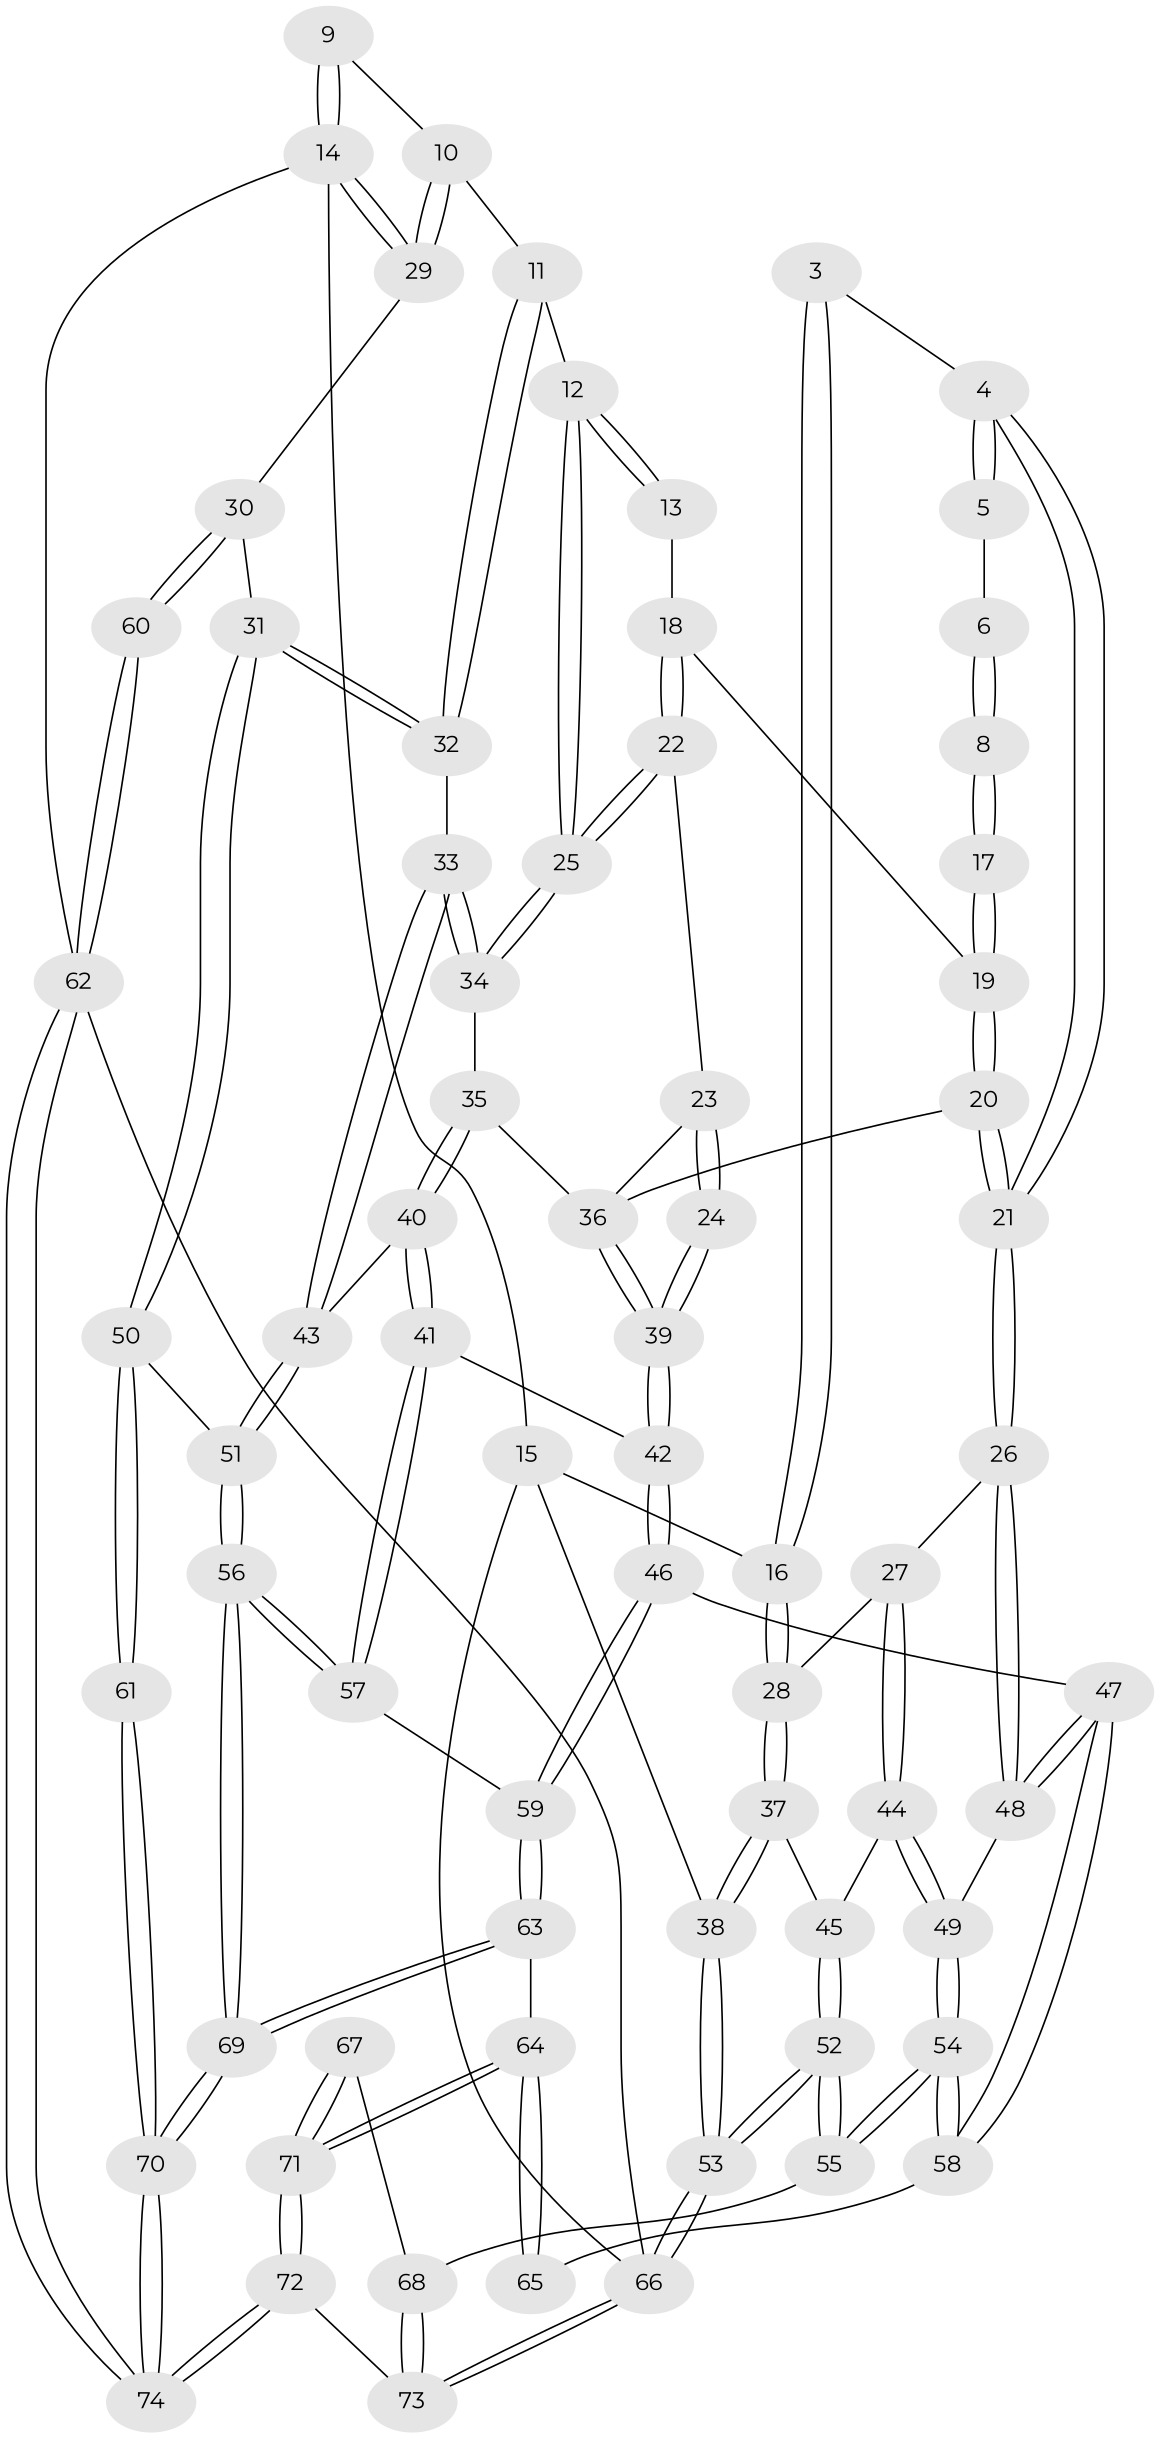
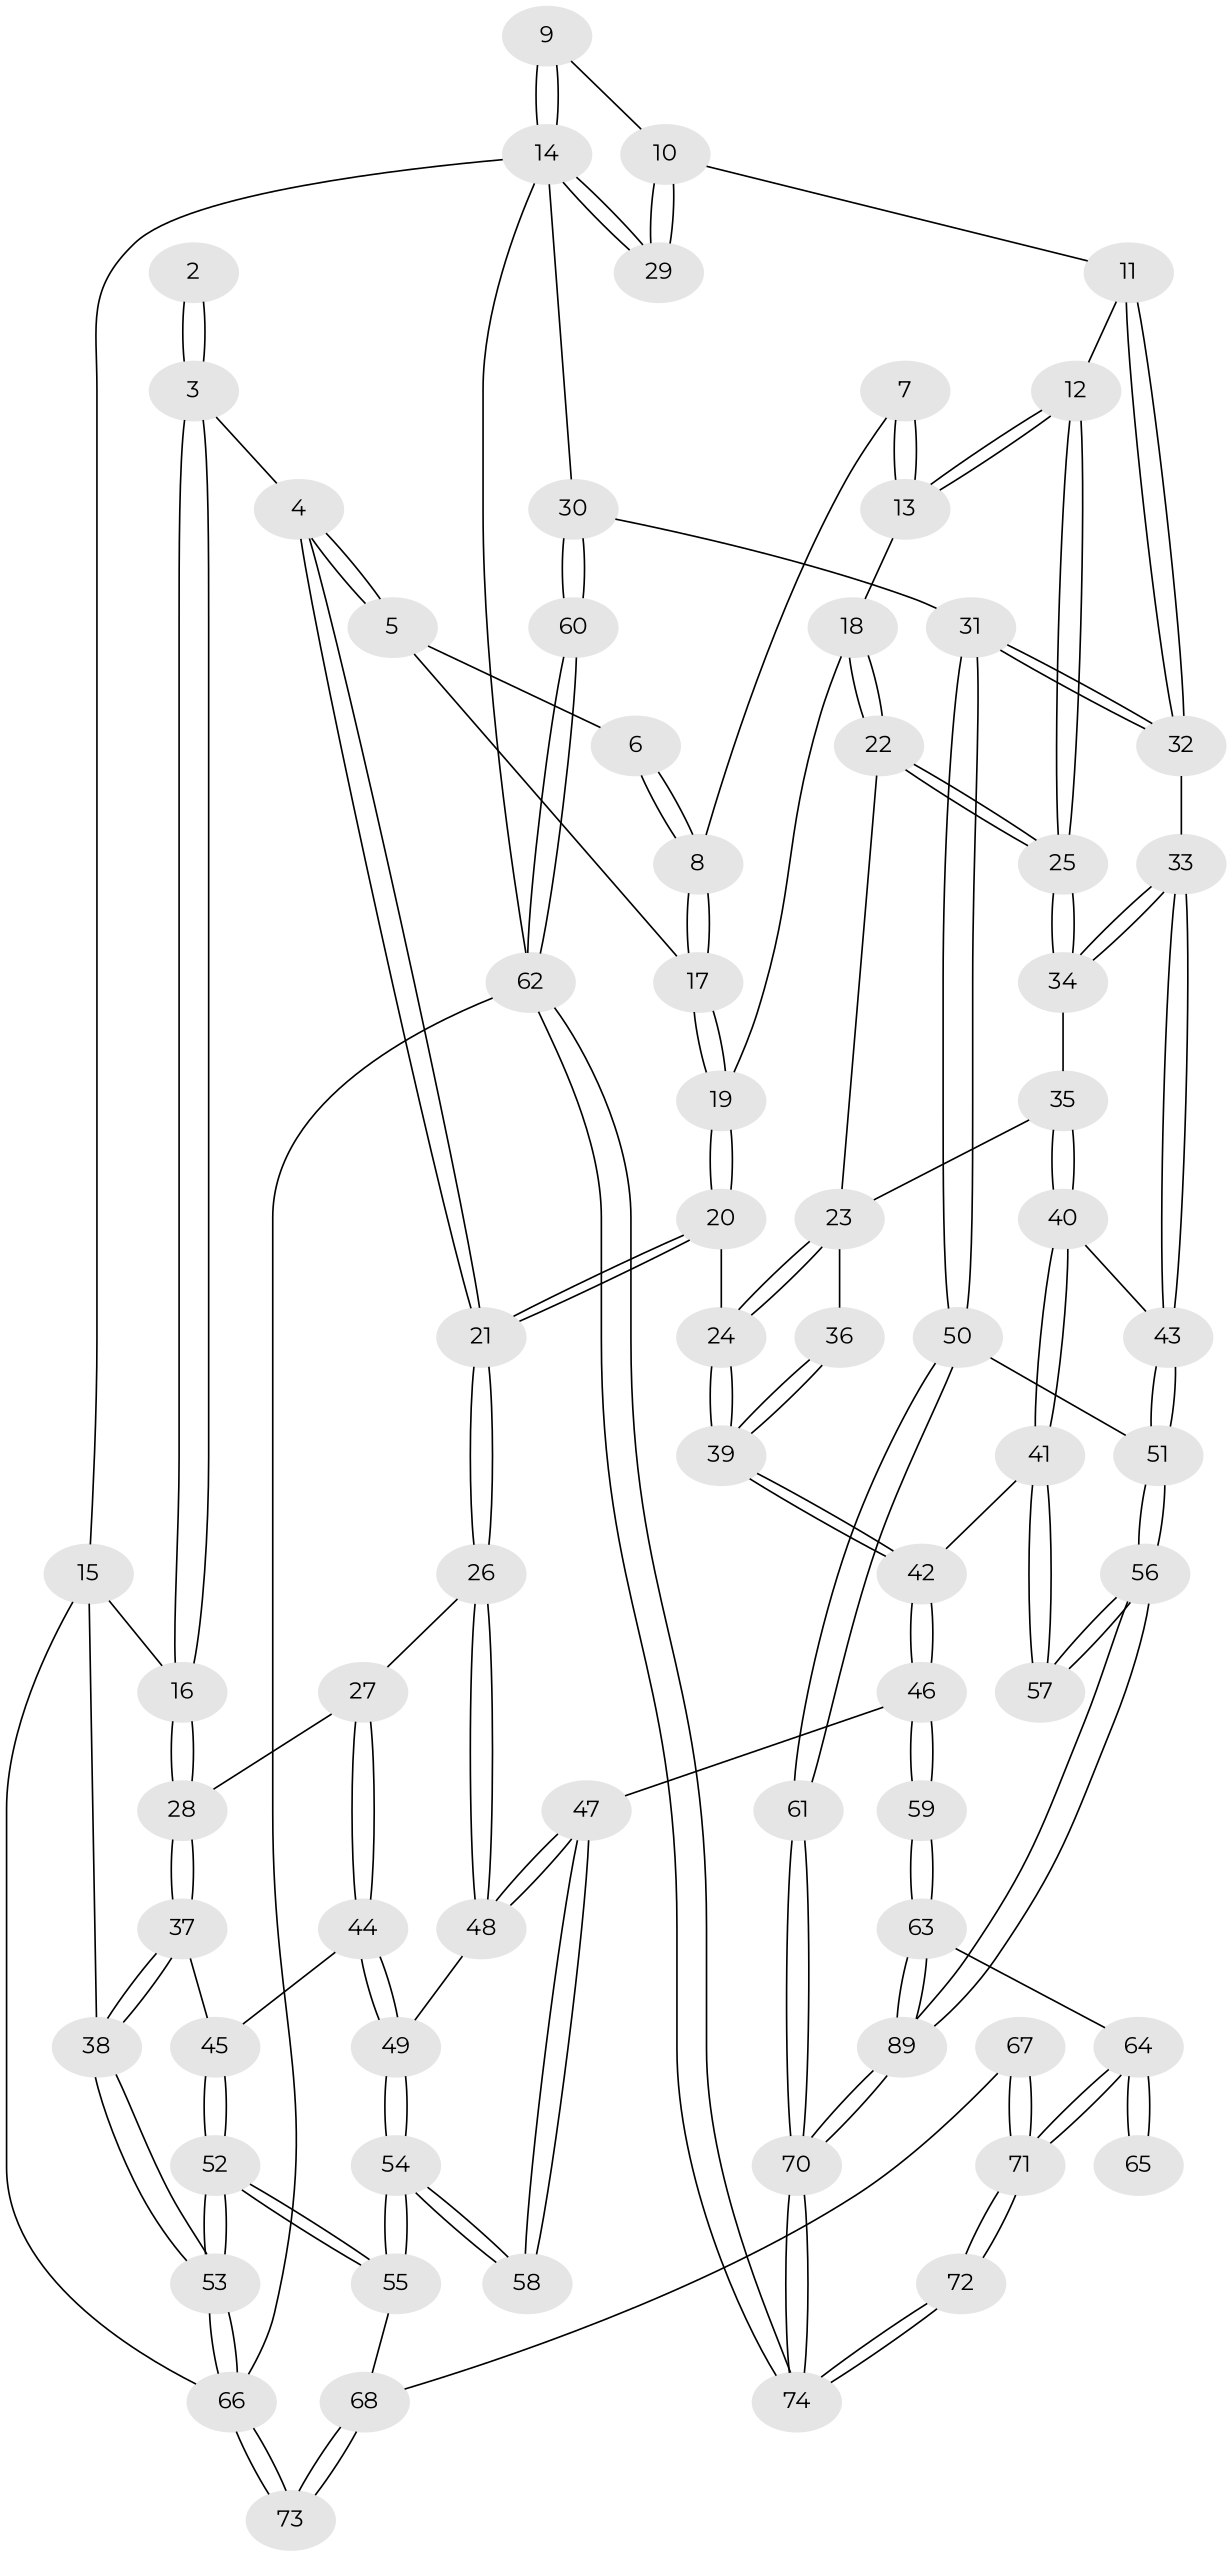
node "2": added
node "7": added
edge "29" -- "30": now "14" -- "30"
edge "5" -- "17": added
edge "20" -- "36": now "20" -- "24"
edge "35" -- "36": now "35" -- "23"
edge "57" -- "59": removed
node "69": label "69" -> "89"
edge "58" -- "65": removed
edge "72" -- "73": removed
